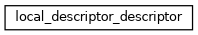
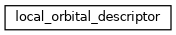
node "local_descriptor_descriptor": label "local_descriptor_descriptor" -> "local_orbital_descriptor"
